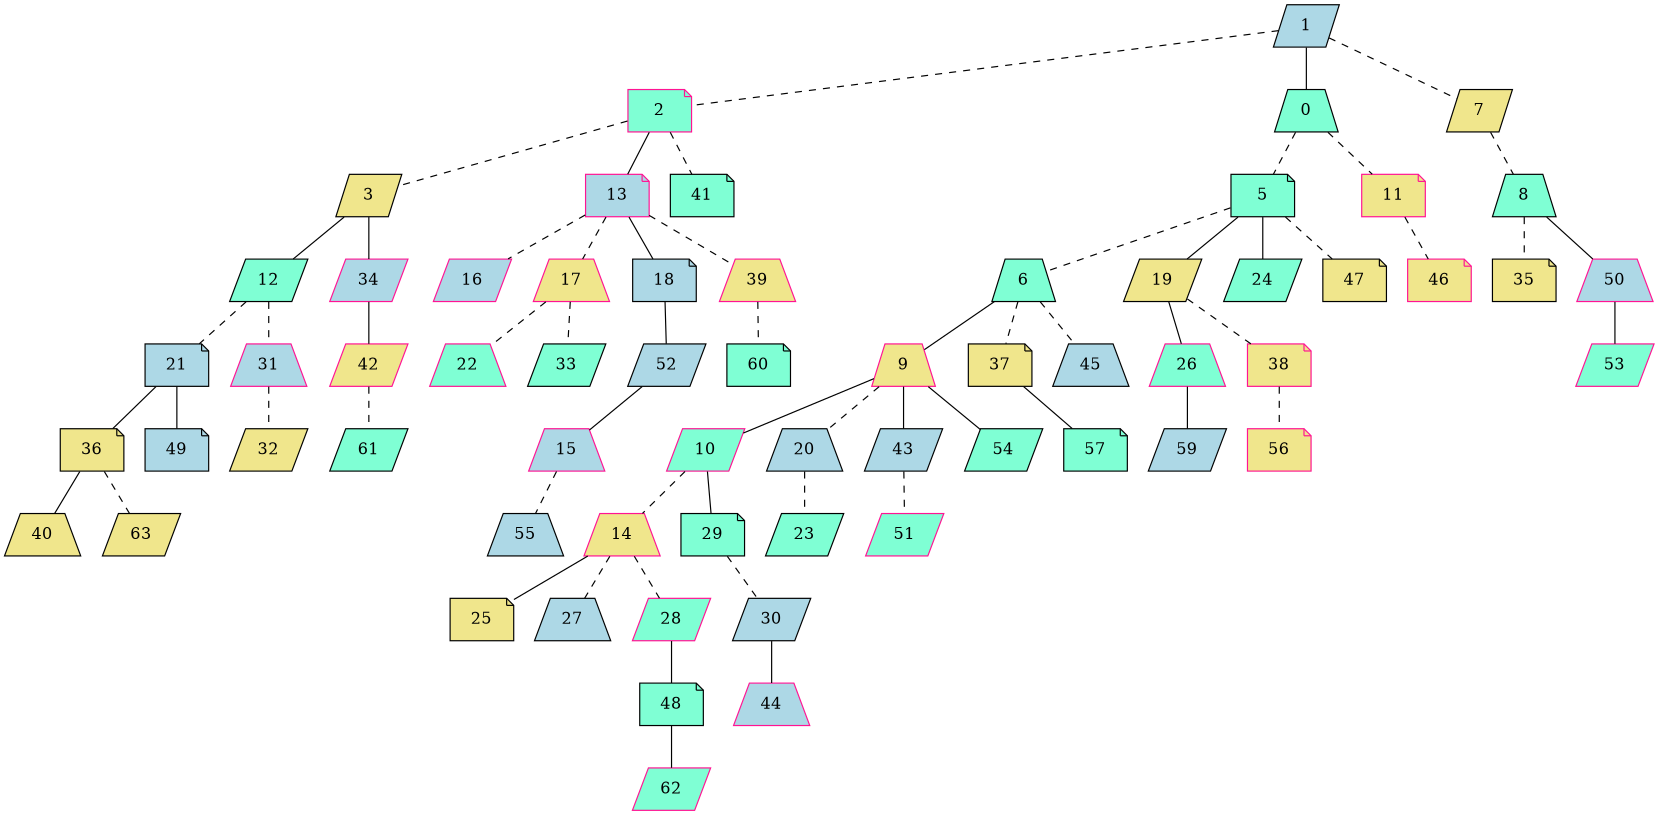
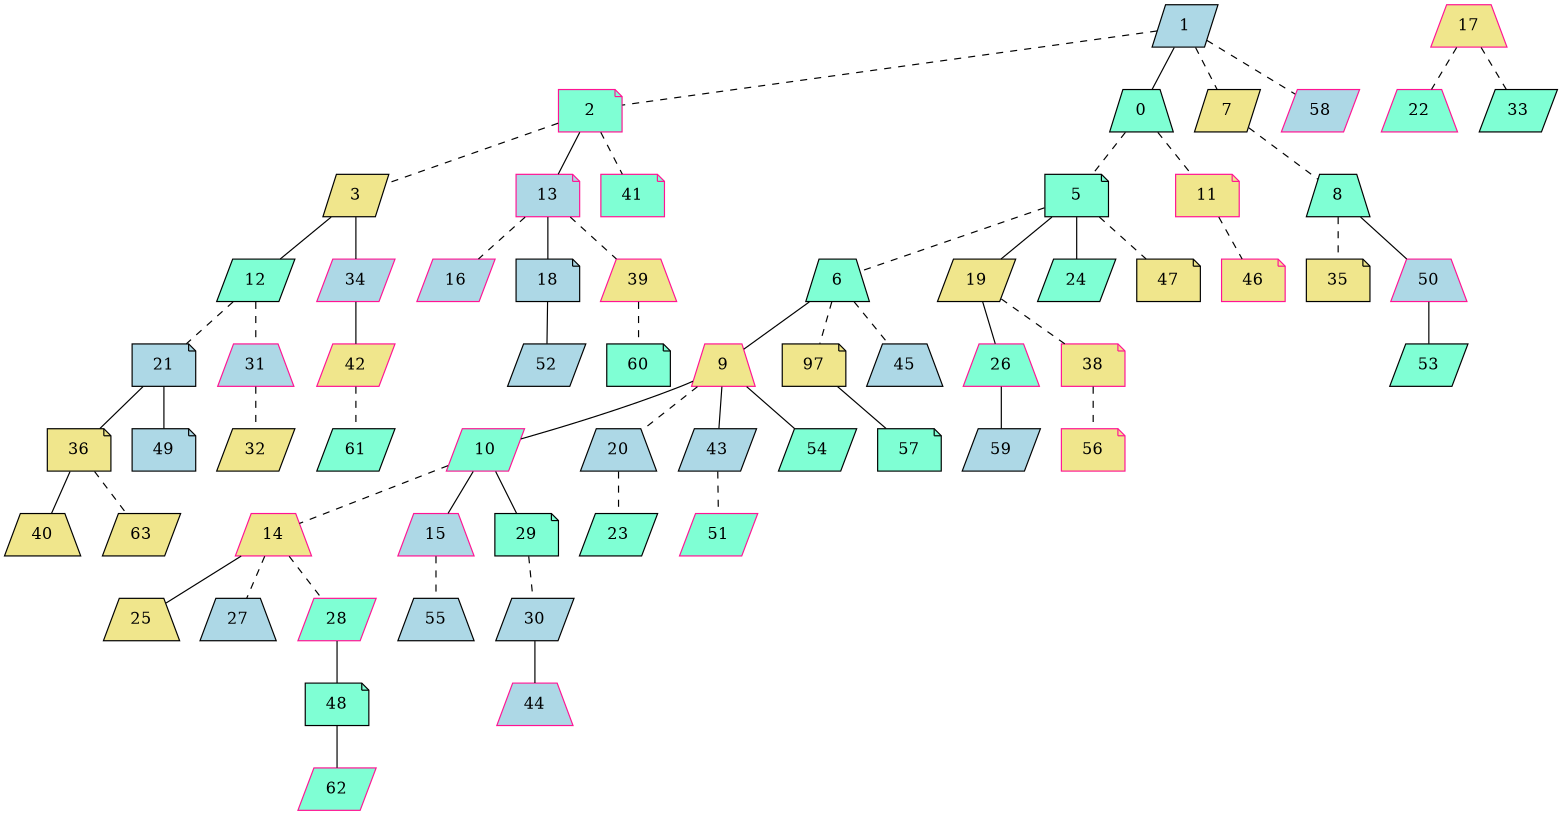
node "58": added
node "41": color black -> deeppink
edge "13" -- "17": removed
node "37": label "37" -> "97"
node "53": color deeppink -> black
edge "52" -- "15": now "10" -- "15"
node "25": shape note -> trapezium
